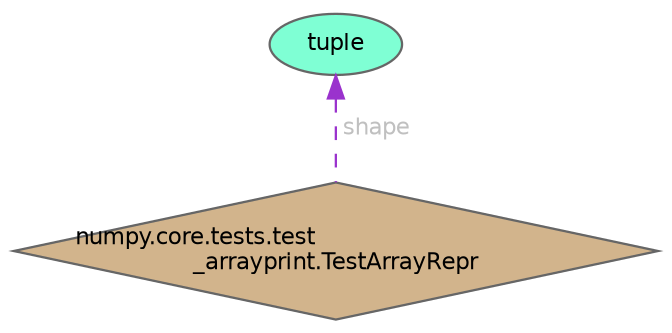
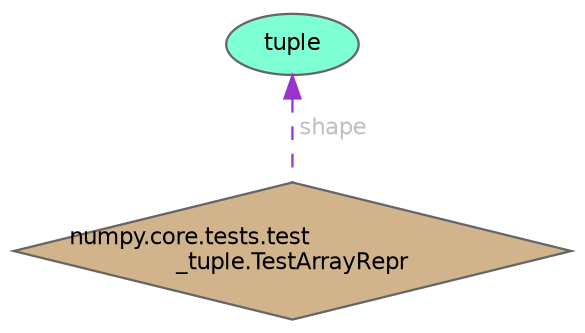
node "numpy.core.tests.test _arrayprint.TestArrayRepr": label "numpy.core.tests.test _arrayprint.TestArrayRepr" -> "numpy.core.tests.test _tuple.TestArrayRepr"
